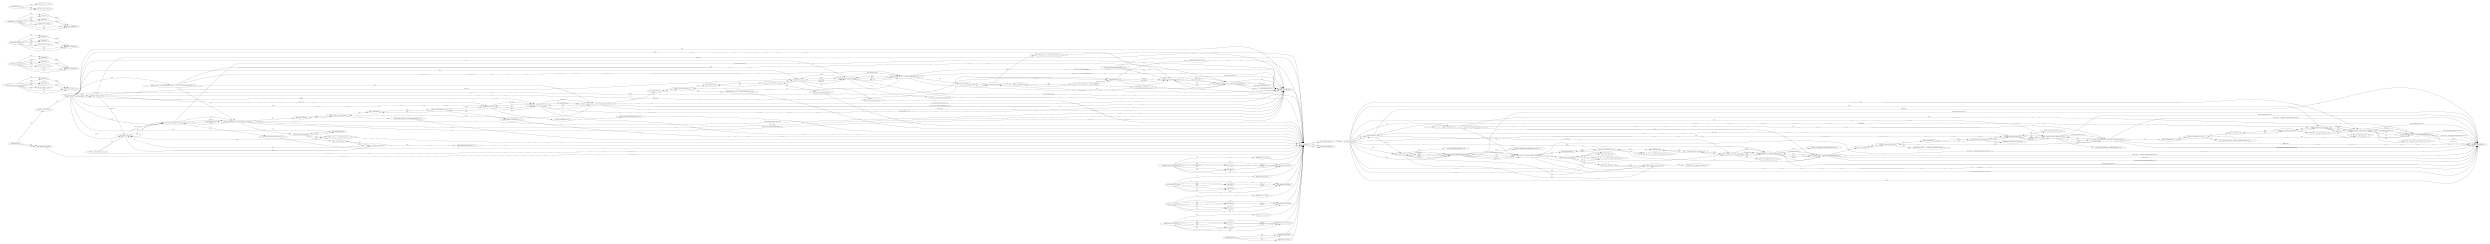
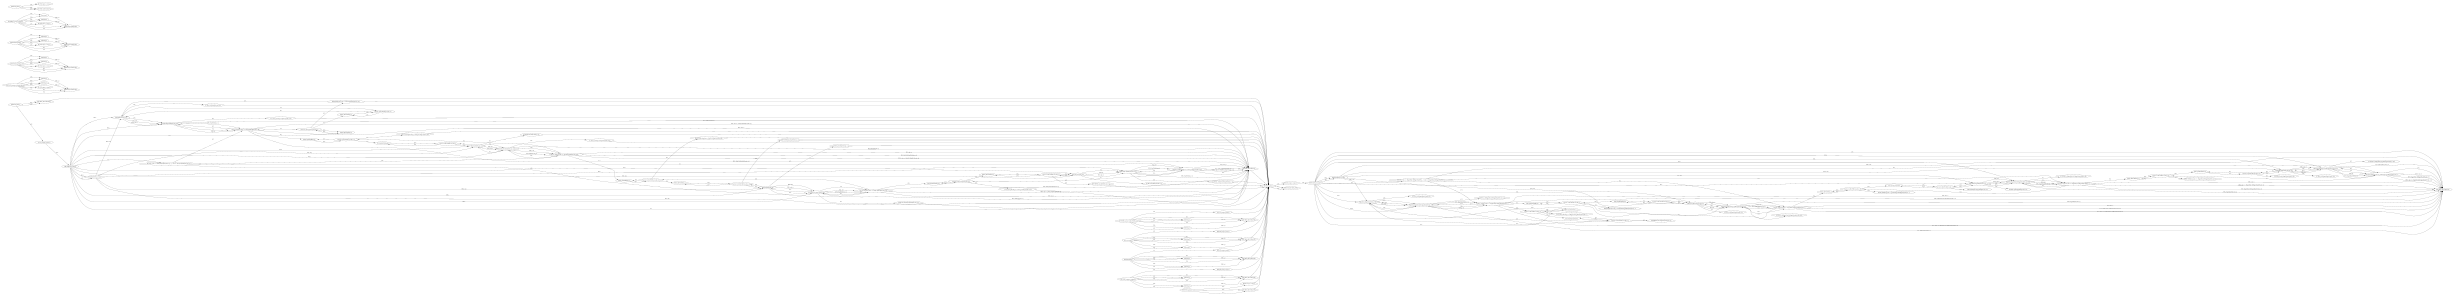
edge "(LITERAL,1.0f,MinF(1.0f,MaxF(0.0f,value->w)))" -> "(MinF,MinF(1.0f,MaxF(0.0f,value->w)))": reversed
node "(IDENTIFIER,value,MaxF(0.0f,value->y))": removed
edge "(LITERAL,0.0f,MaxF(0.0f,value->x))" -> "(MaxF,MaxF(0.0f,value->x))": reversed
node "(IDENTIFIER,value,MaxF(0.0f,value->x))": removed
